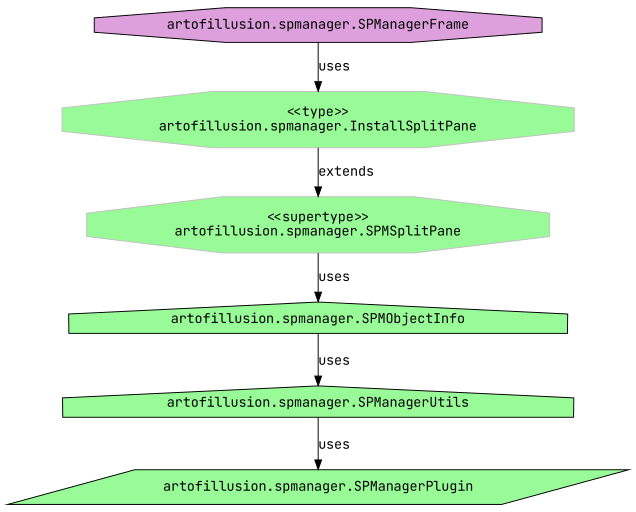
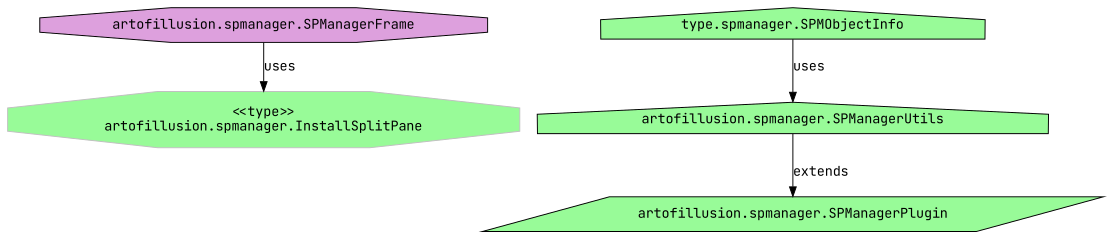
node "<<supertype>> artofillusion.spmanager.SPMSplitPane": removed
node "artofillusion.spmanager.SPMObjectInfo": label "artofillusion.spmanager.SPMObjectInfo" -> "type.spmanager.SPMObjectInfo"
edge "artofillusion.spmanager.SPManagerUtils" -> "artofillusion.spmanager.SPManagerPlugin": label "uses" -> "extends"
